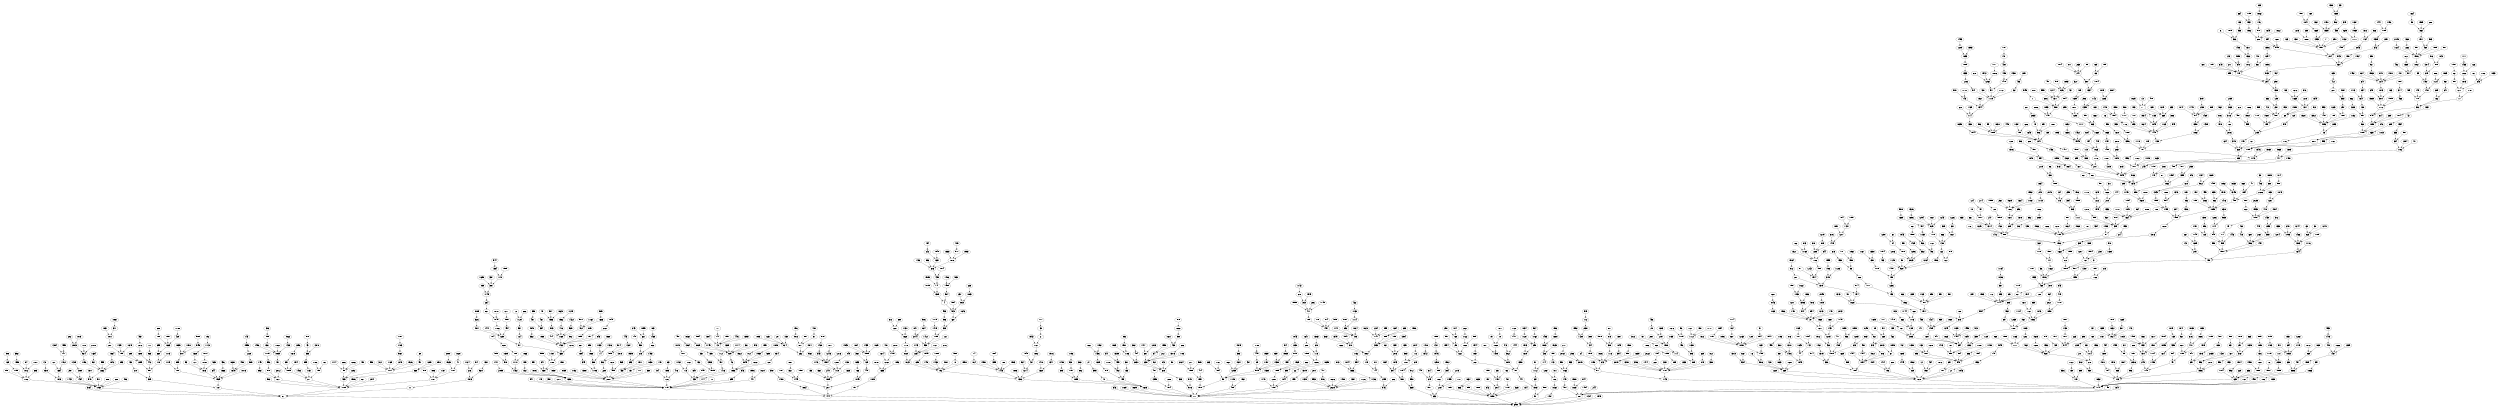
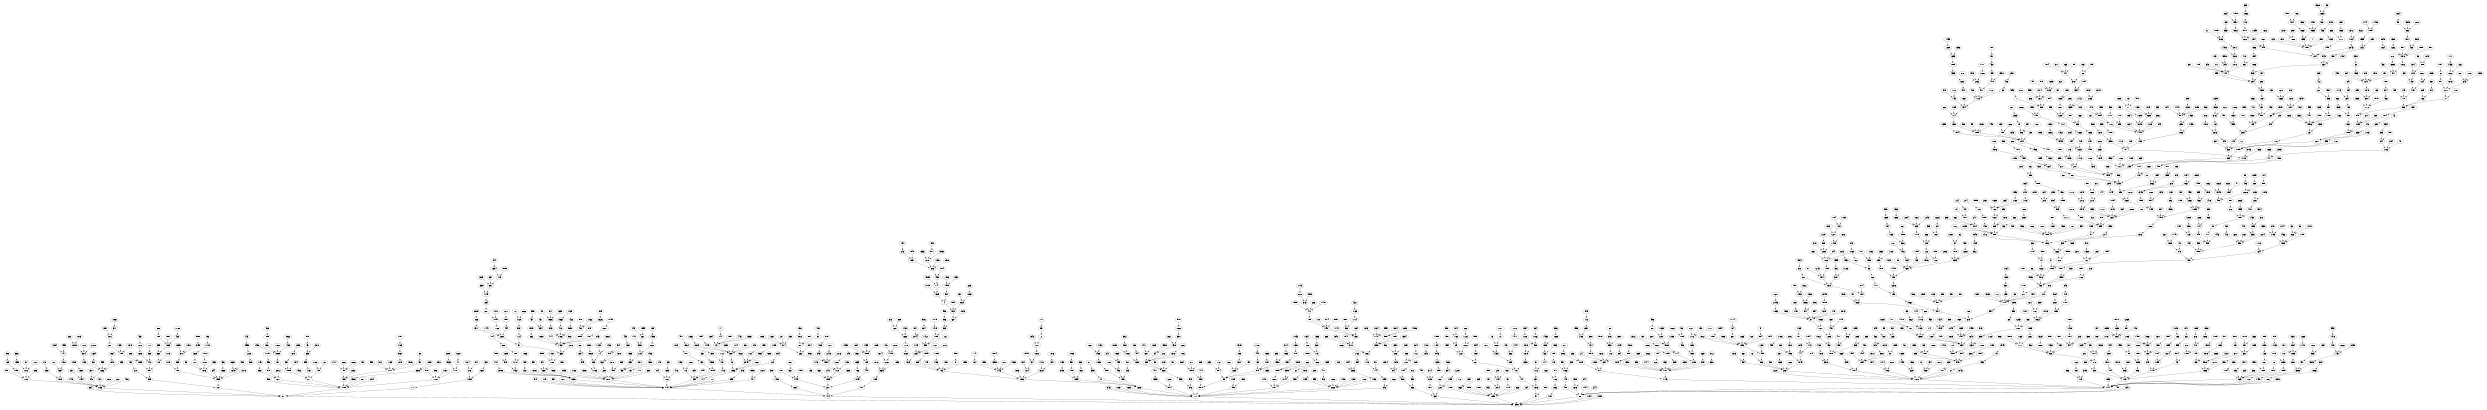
edge "762" -> "1768": reversed
